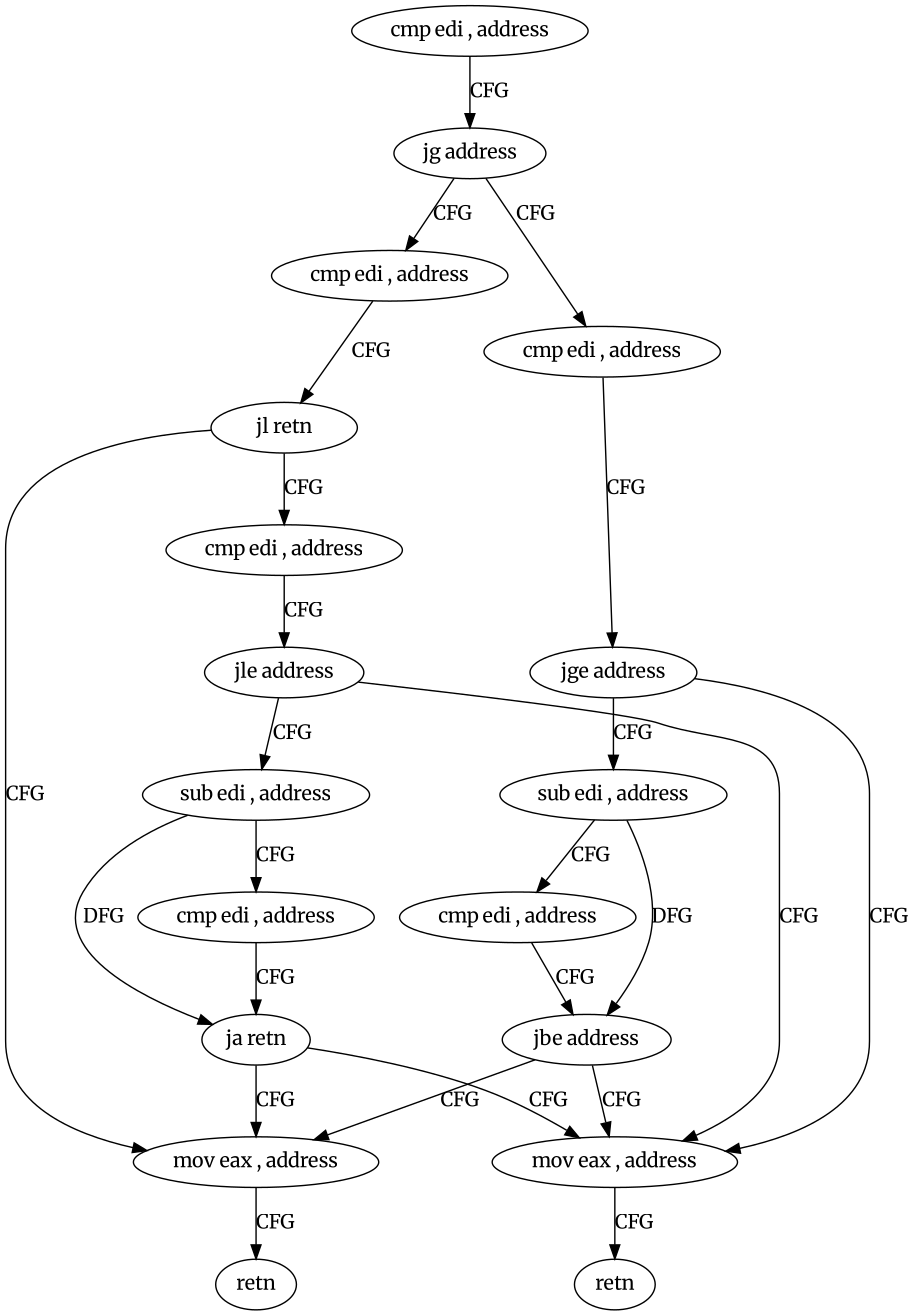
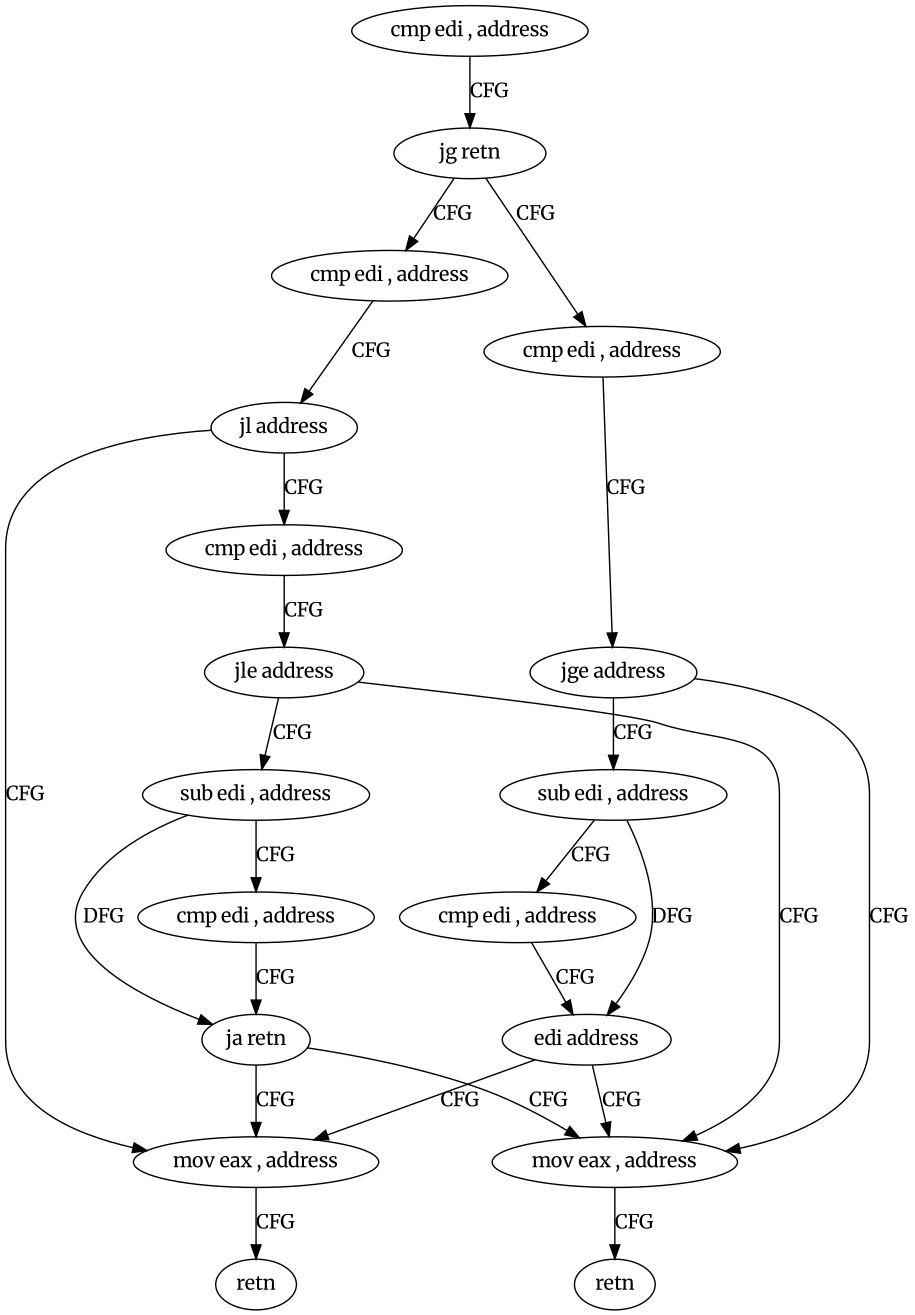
node "jg address": label "jg address" -> "jg retn"
node "jl retn": label "jl retn" -> "jl address"
node "jbe address": label "jbe address" -> "edi address"
